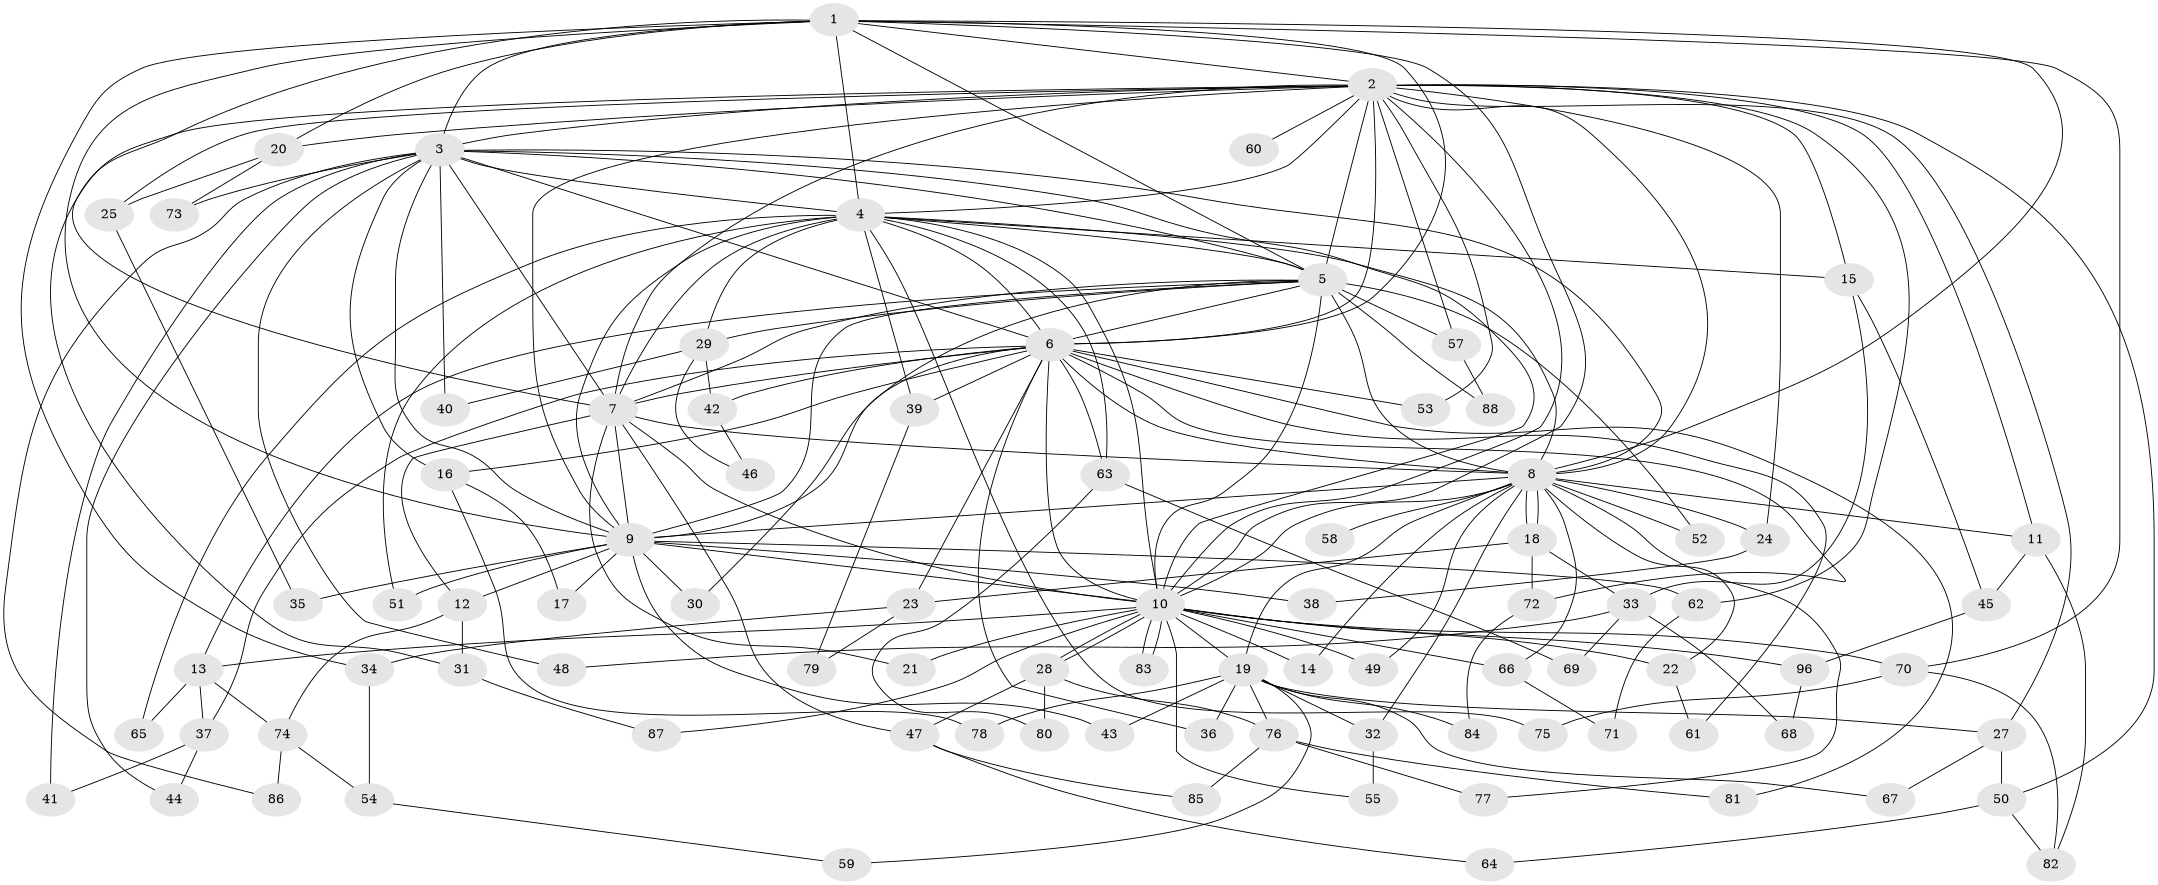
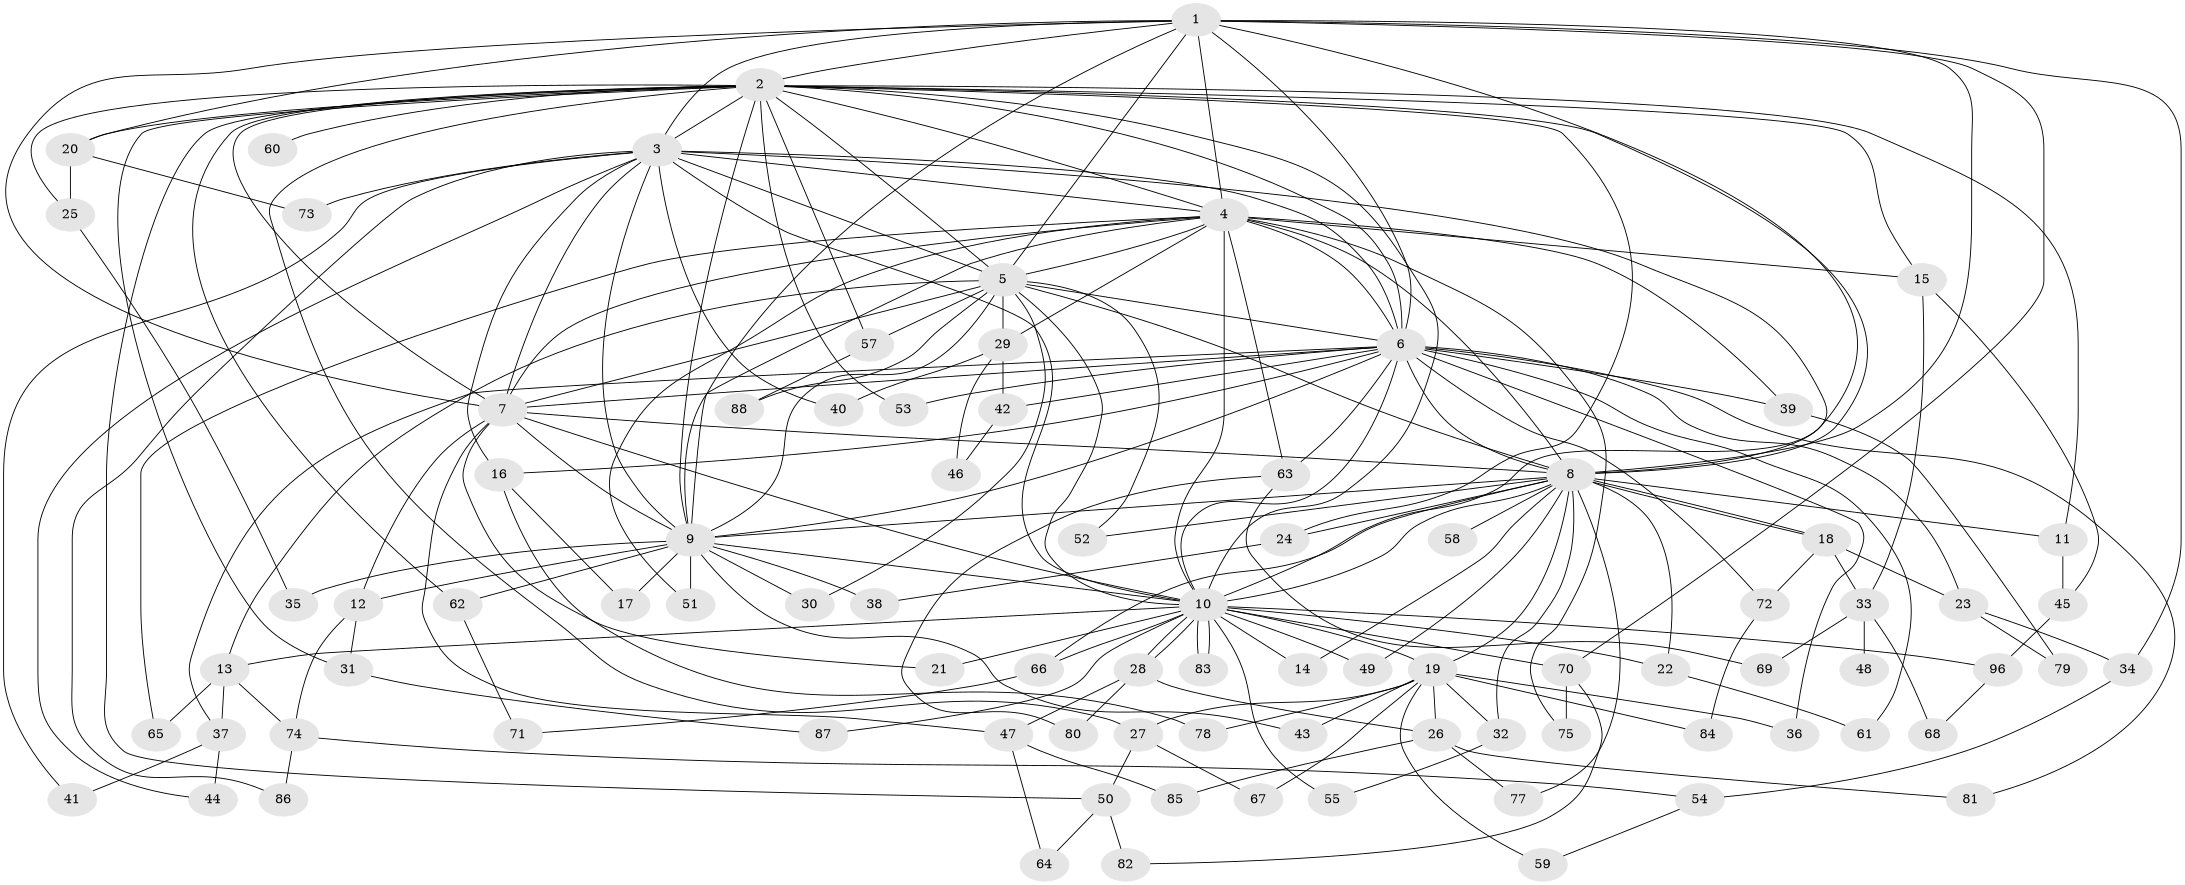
edge "3" -- "48": removed
edge "11" -- "82": removed
node "76": label "76" -> "26"
